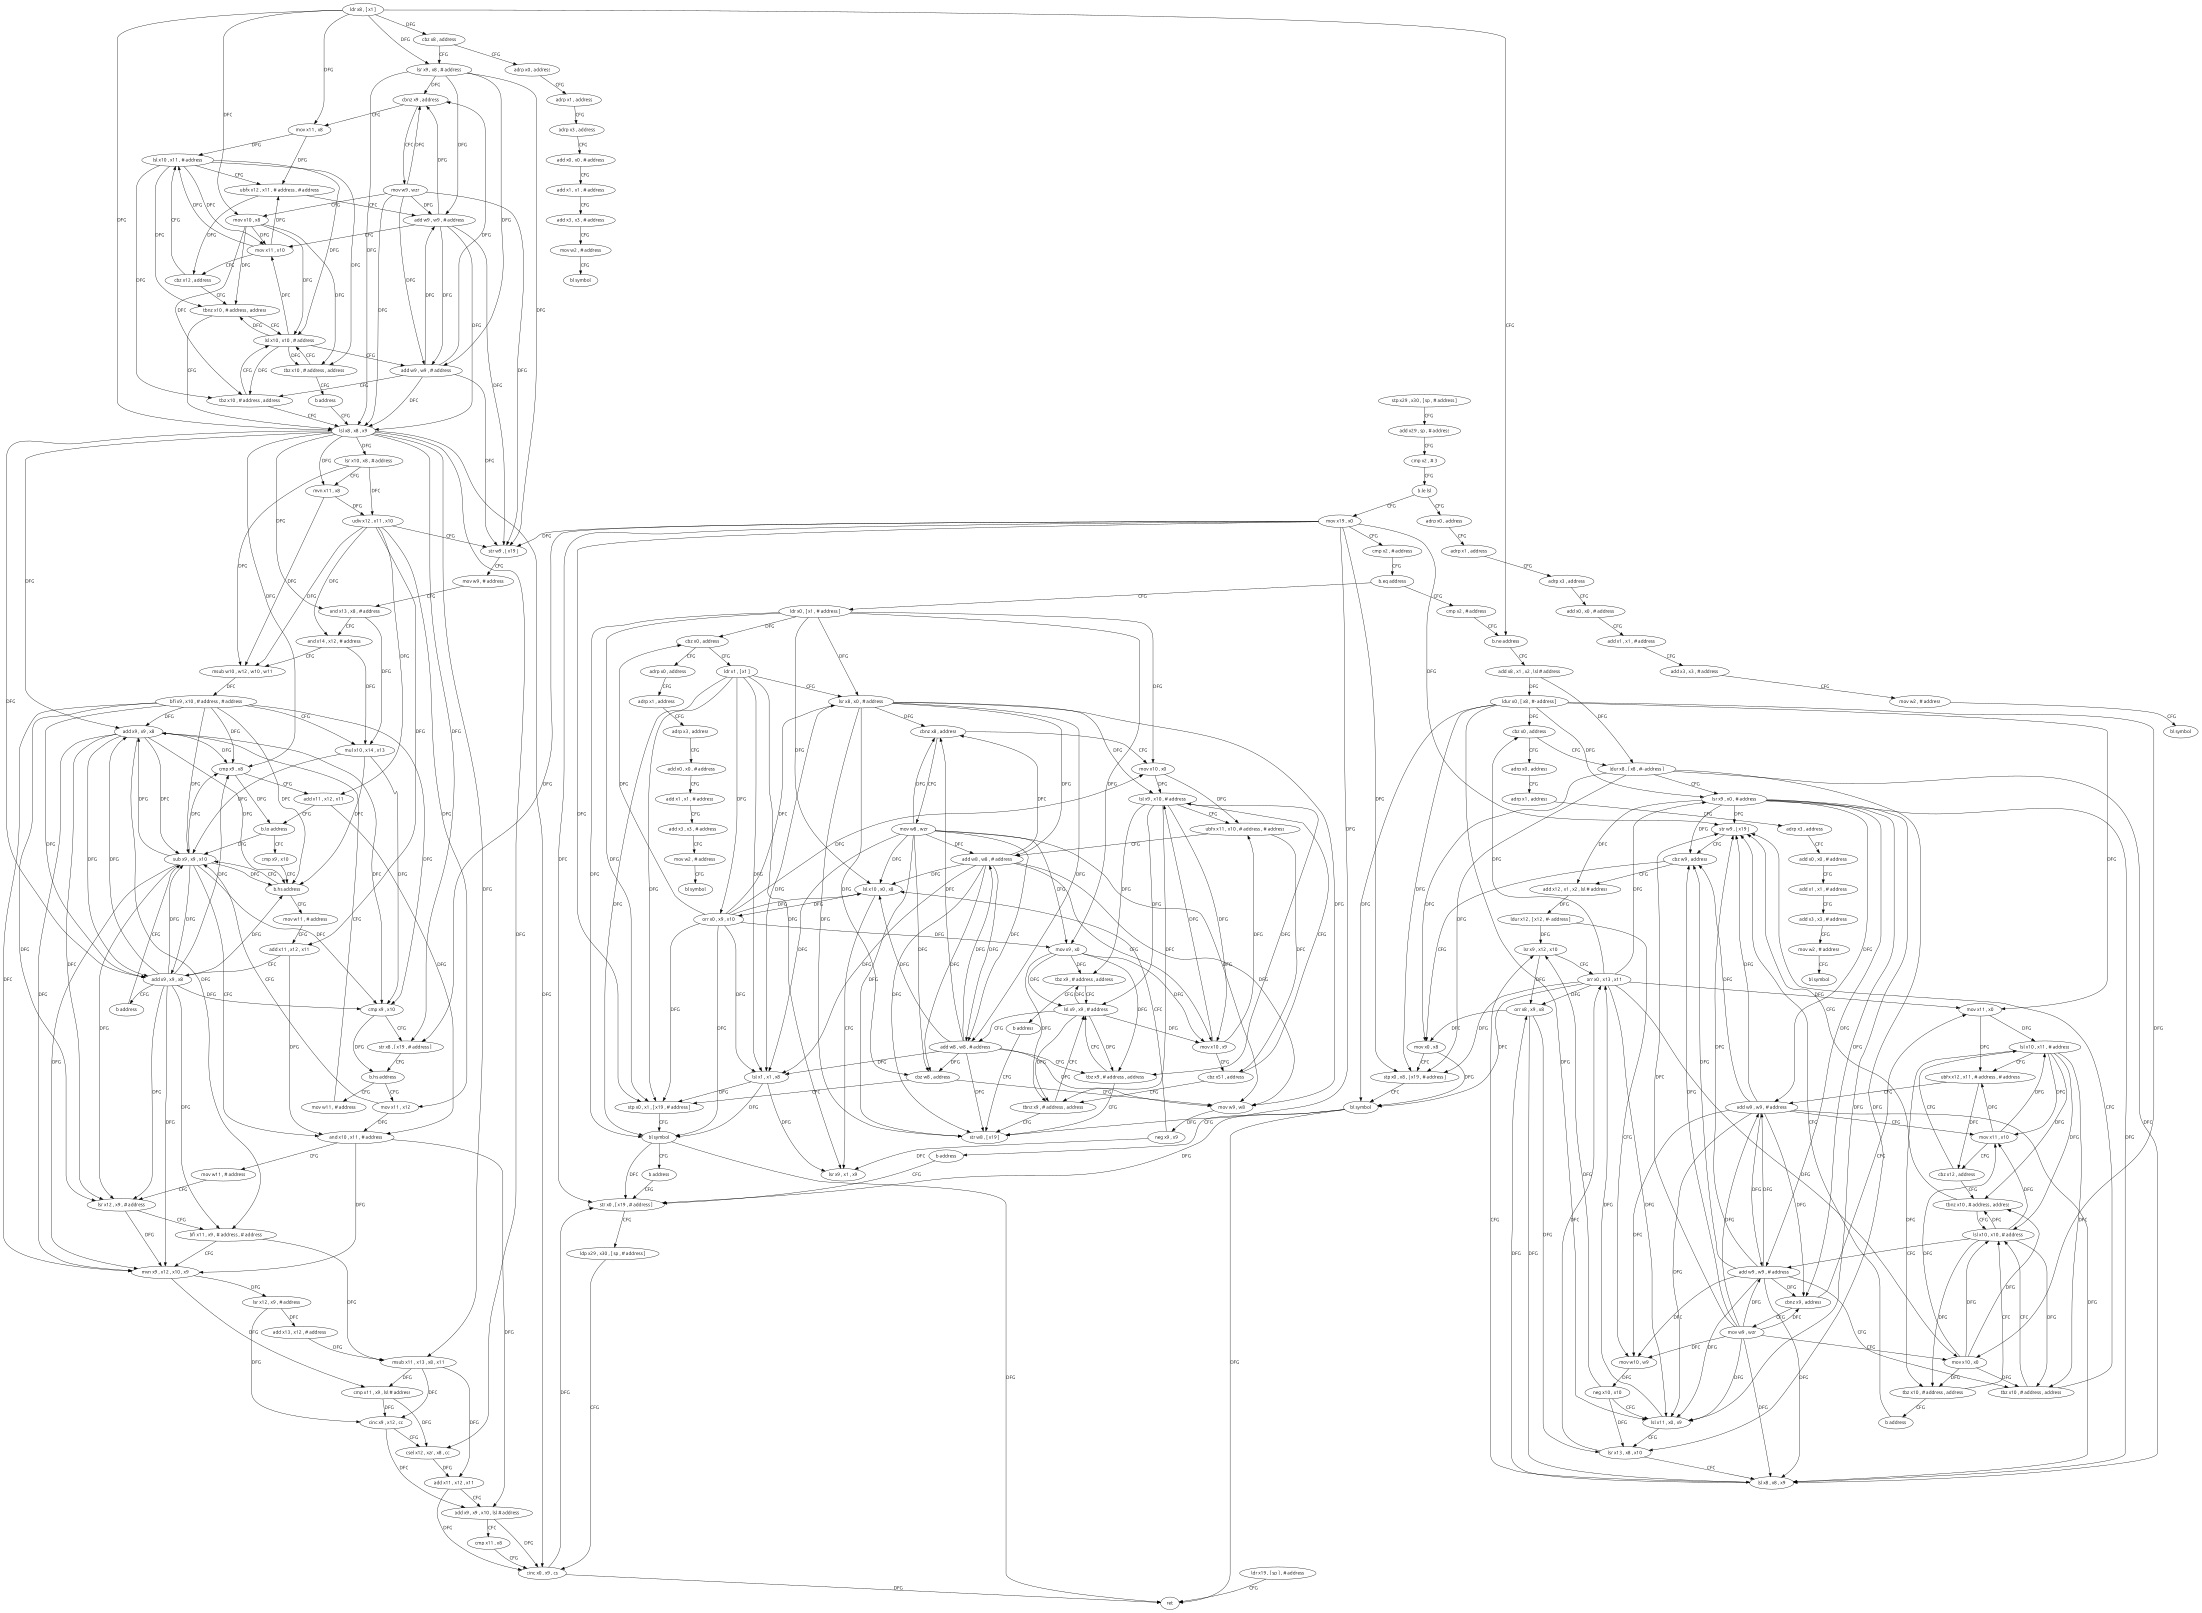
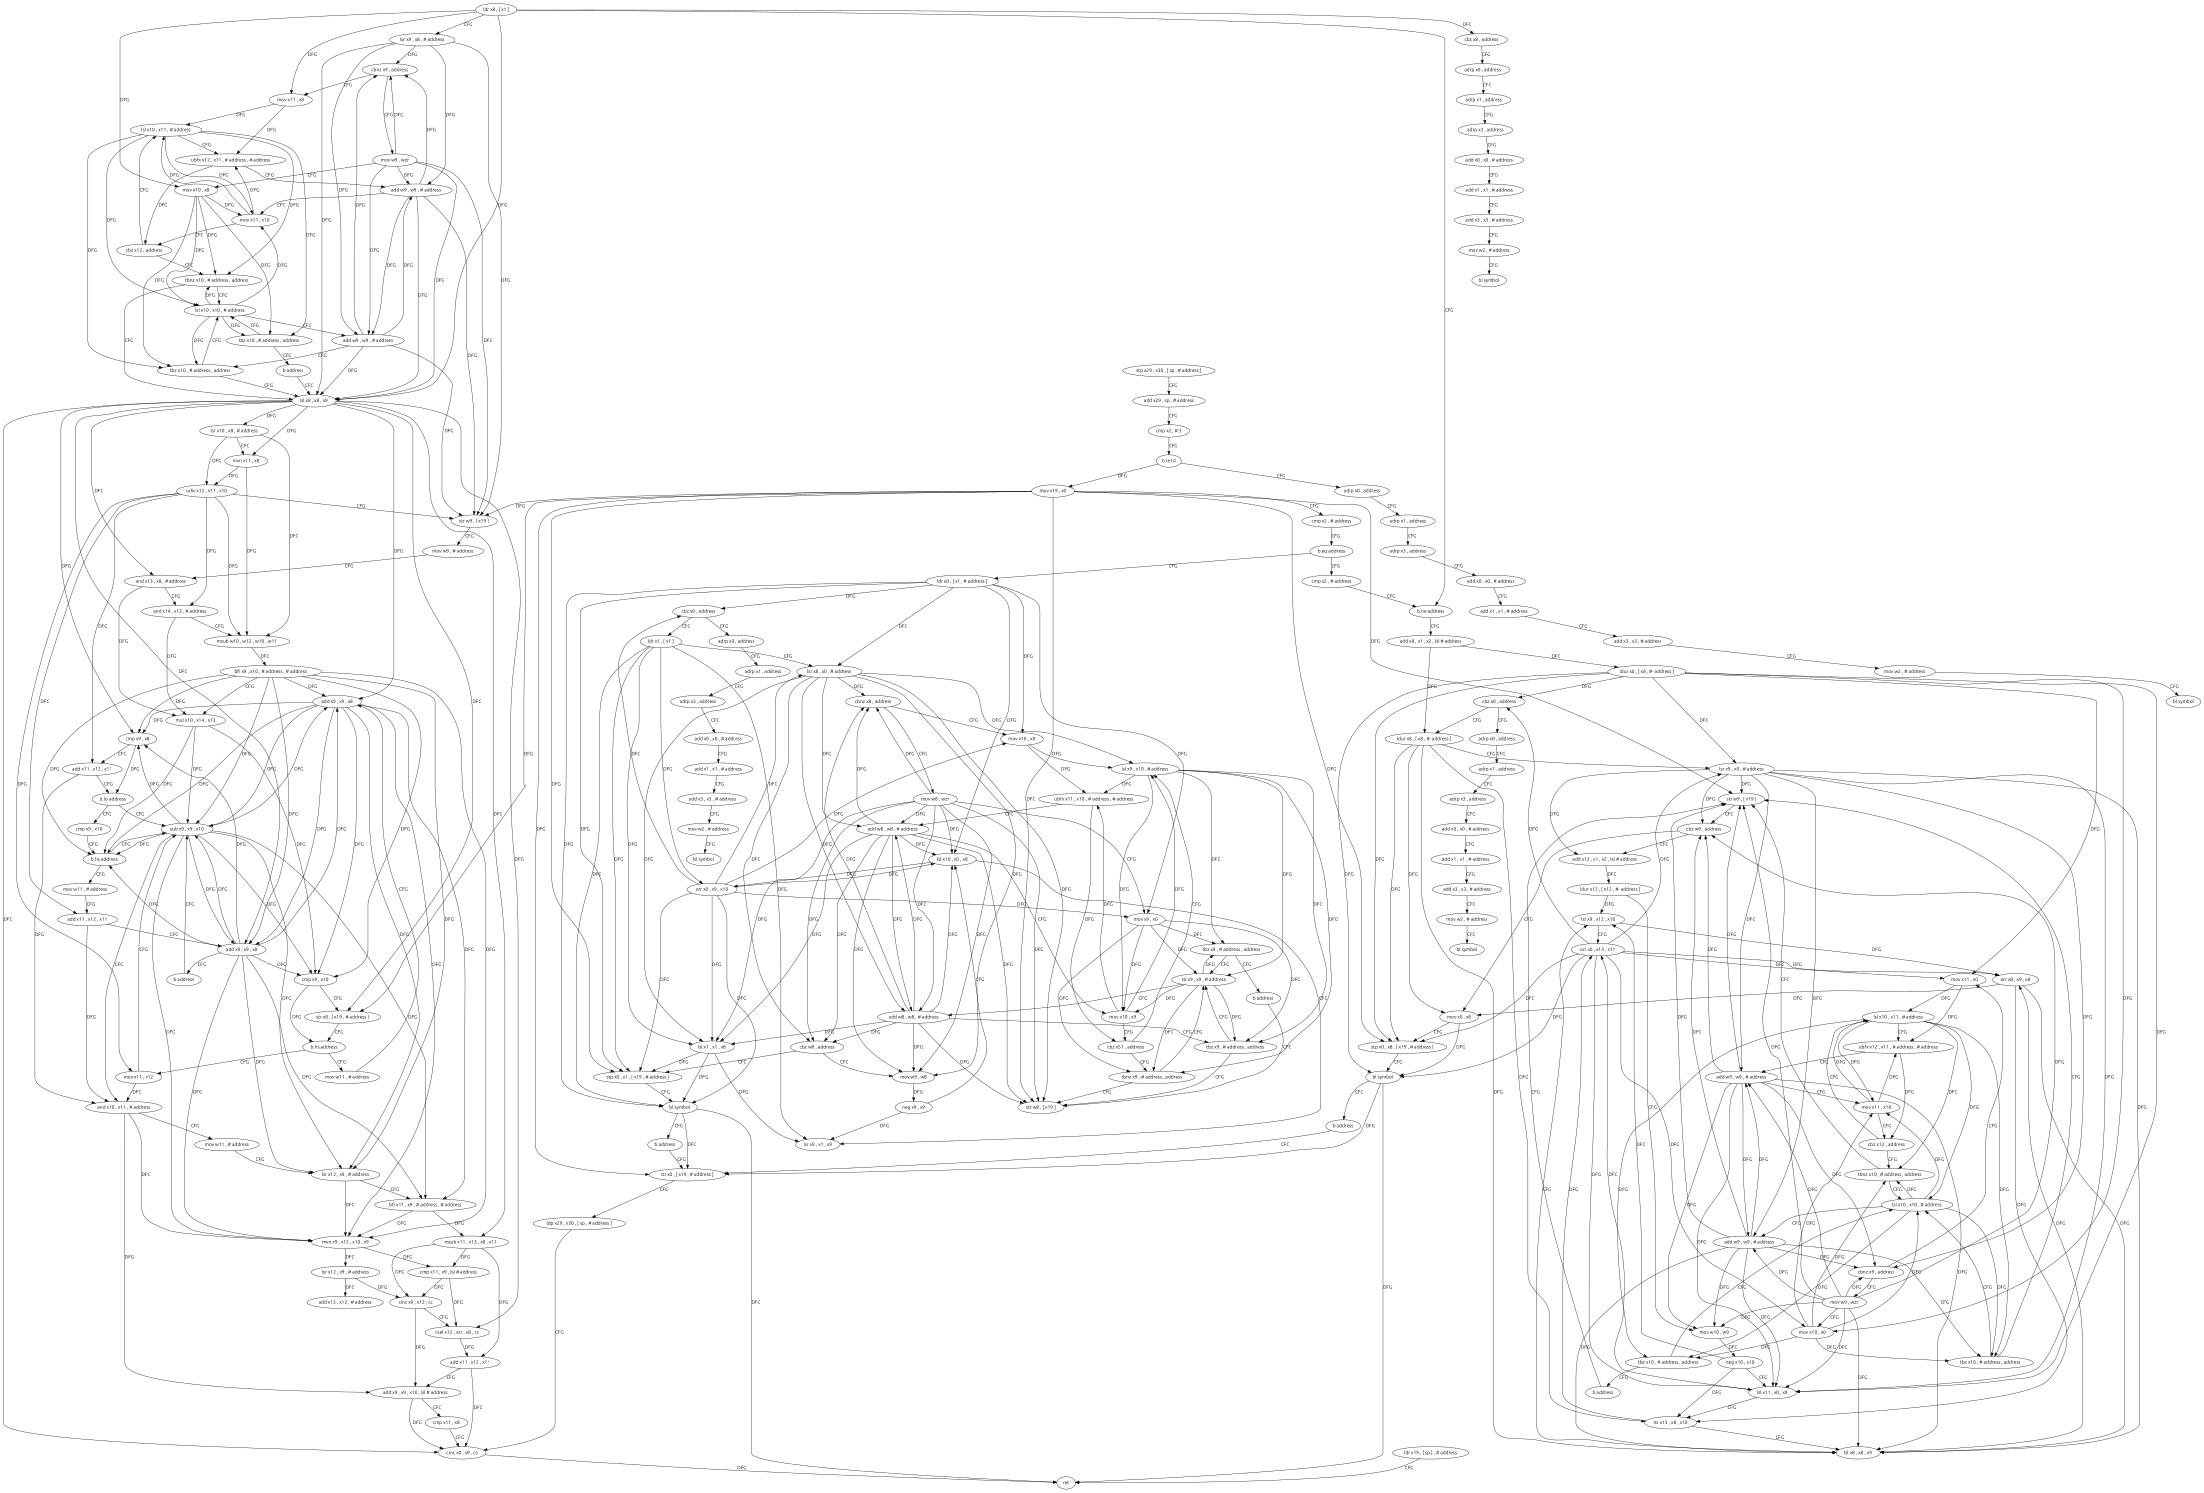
edge "ldr x8 , [ x1 ]" -> "lsr x9 , x8 , # address": label "DFG" -> "CFG"
edge "cbz x8 , address" -> "lsr x9 , x8 , # address": removed, label "CFG"
edge "b.le lsl" -> "mov x19 , x0": label "CFG" -> "DFG"
edge "lsl x9 , x10 , # address" -> "ubfx x11 , x10 , # address , # address": label "CFG" -> "DFG"
edge "sub x9 , x9 , x10" -> "bfi x11 , x9 , # address , # address": added, label "DFG"
edge "bfi x11 , x9 , # address , # address" -> "mvn x9 , x12 , x10 , x9": label "CFG" -> "DFG"
edge "add x13 , x12 , # address" -> "msub x11 , x13 , x8 , x11": removed, label "DFG"
edge "cinc x0 , x9 , cs" -> "str x0 , [ x19 , # address ]": removed, label "DFG"
